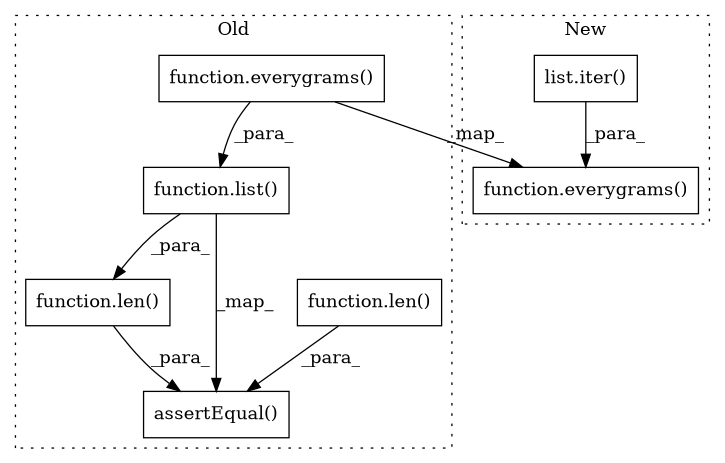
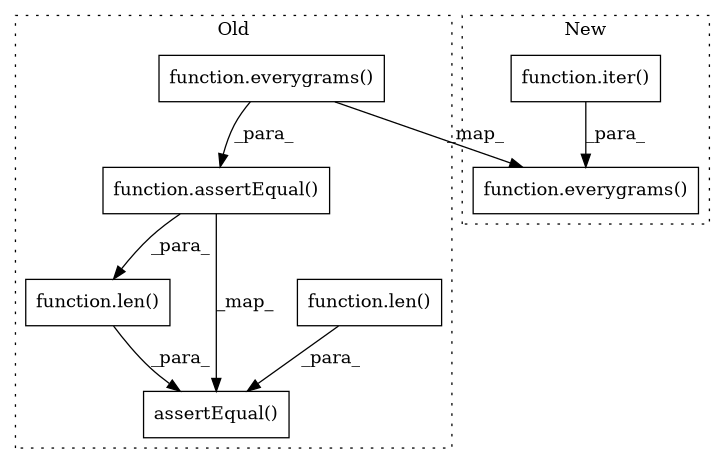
node "list.iter()": label "list.iter()" -> "function.iter()"
node "function.list()": label "function.list()" -> "function.assertEqual()"
